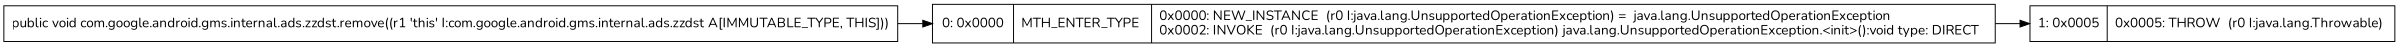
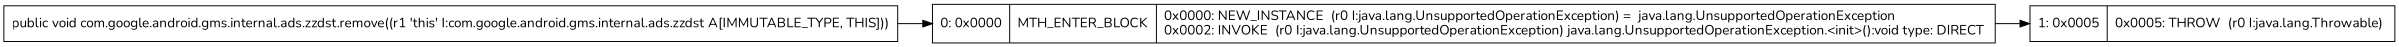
node "0: 0x0000": text "MTH_ENTER_TYPE" -> "MTH_ENTER_BLOCK"
